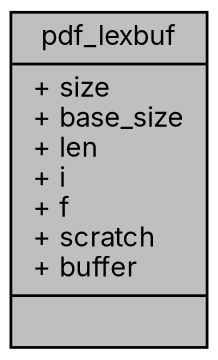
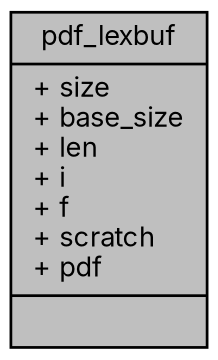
node "pdf_lexbuf": text "+ buffer" -> "+ pdf"
